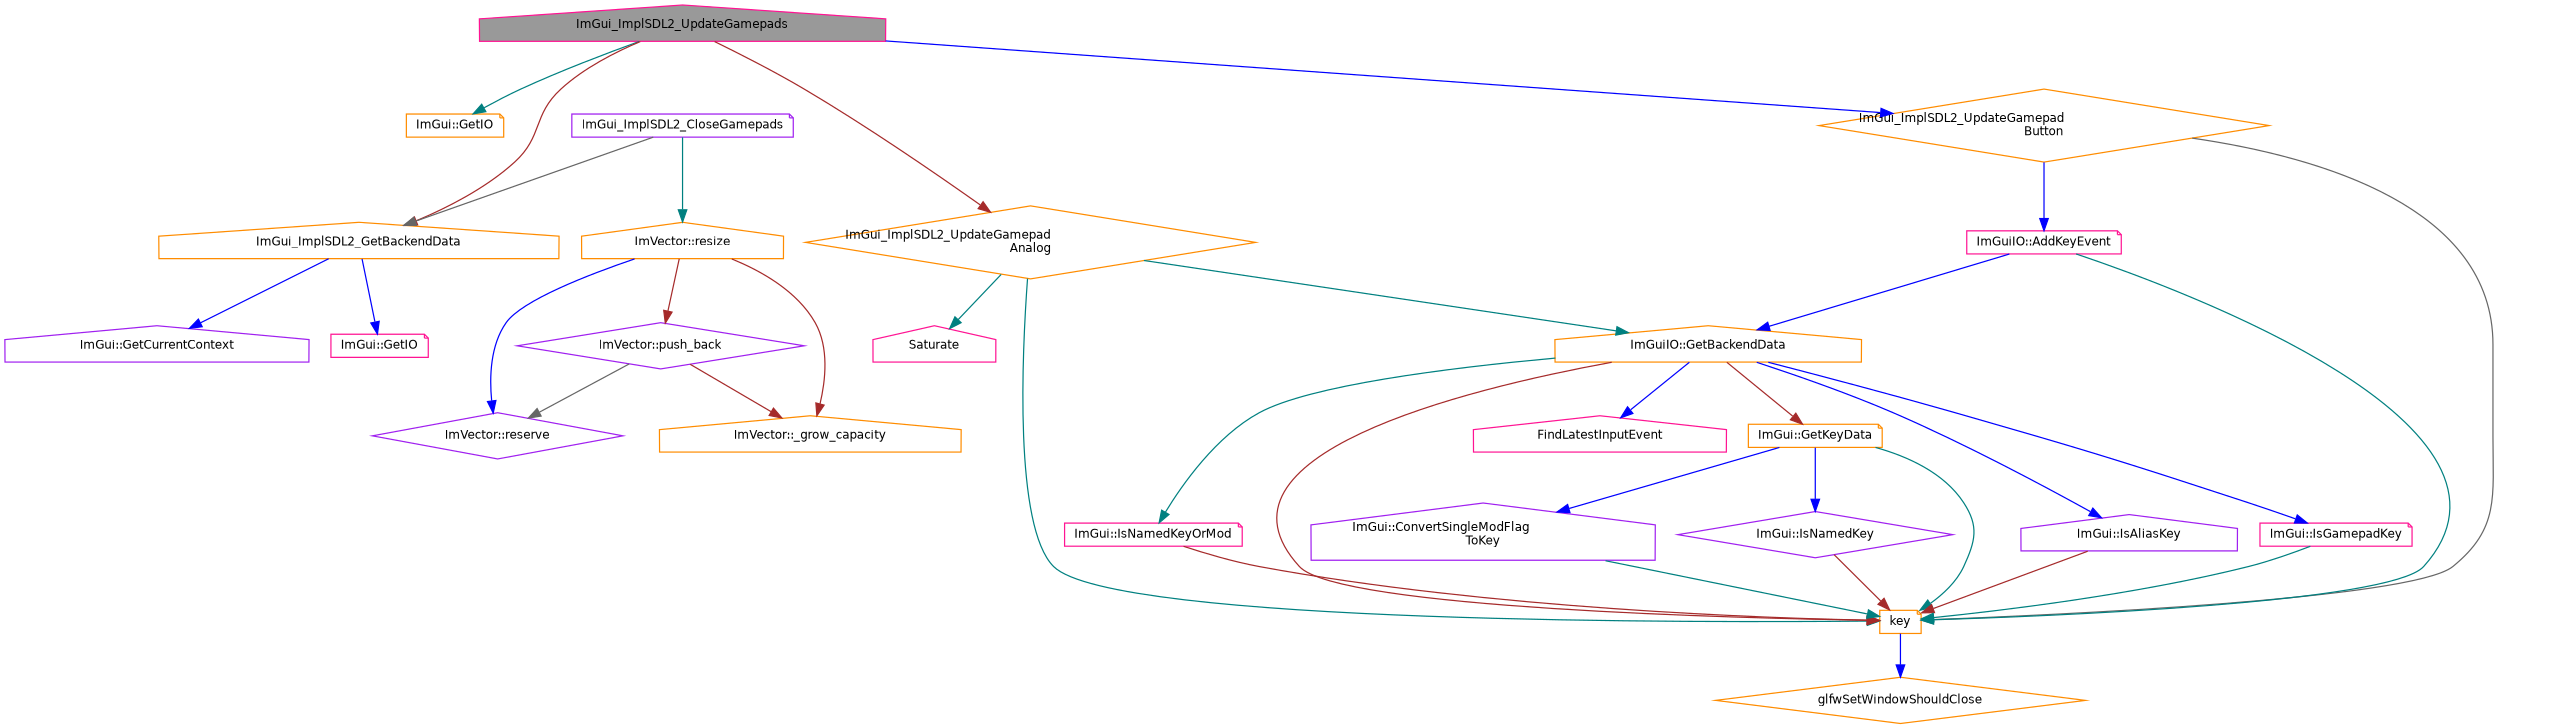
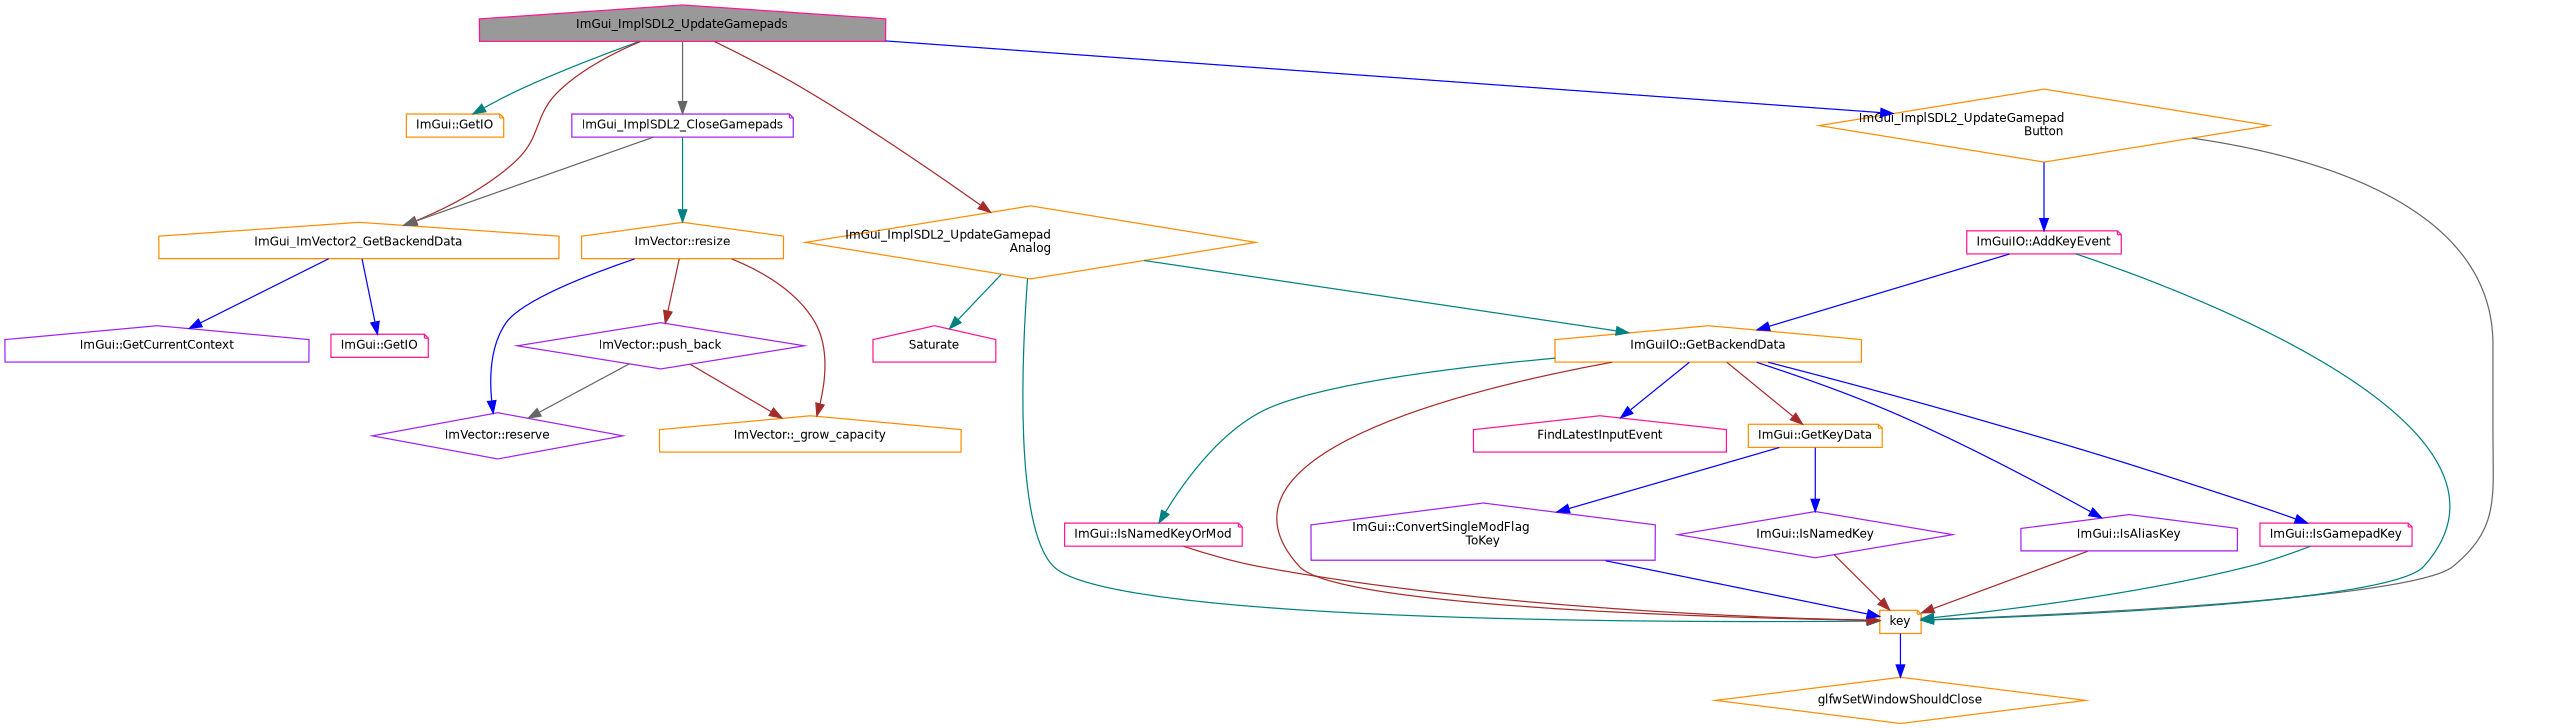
edge "ImGui_ImplSDL2_UpdateGamepads" -> "ImGui_ImplSDL2_CloseGamepads": added
node "ImGui_ImplSDL2_GetBackendData": label "ImGui_ImplSDL2_GetBackendData" -> "ImGui_ImVector2_GetBackendData"
edge "ImGui::GetKeyData" -> "key": removed
edge "ImGui::ConvertSingleModFlag ToKey" -> "key": color teal -> blue
